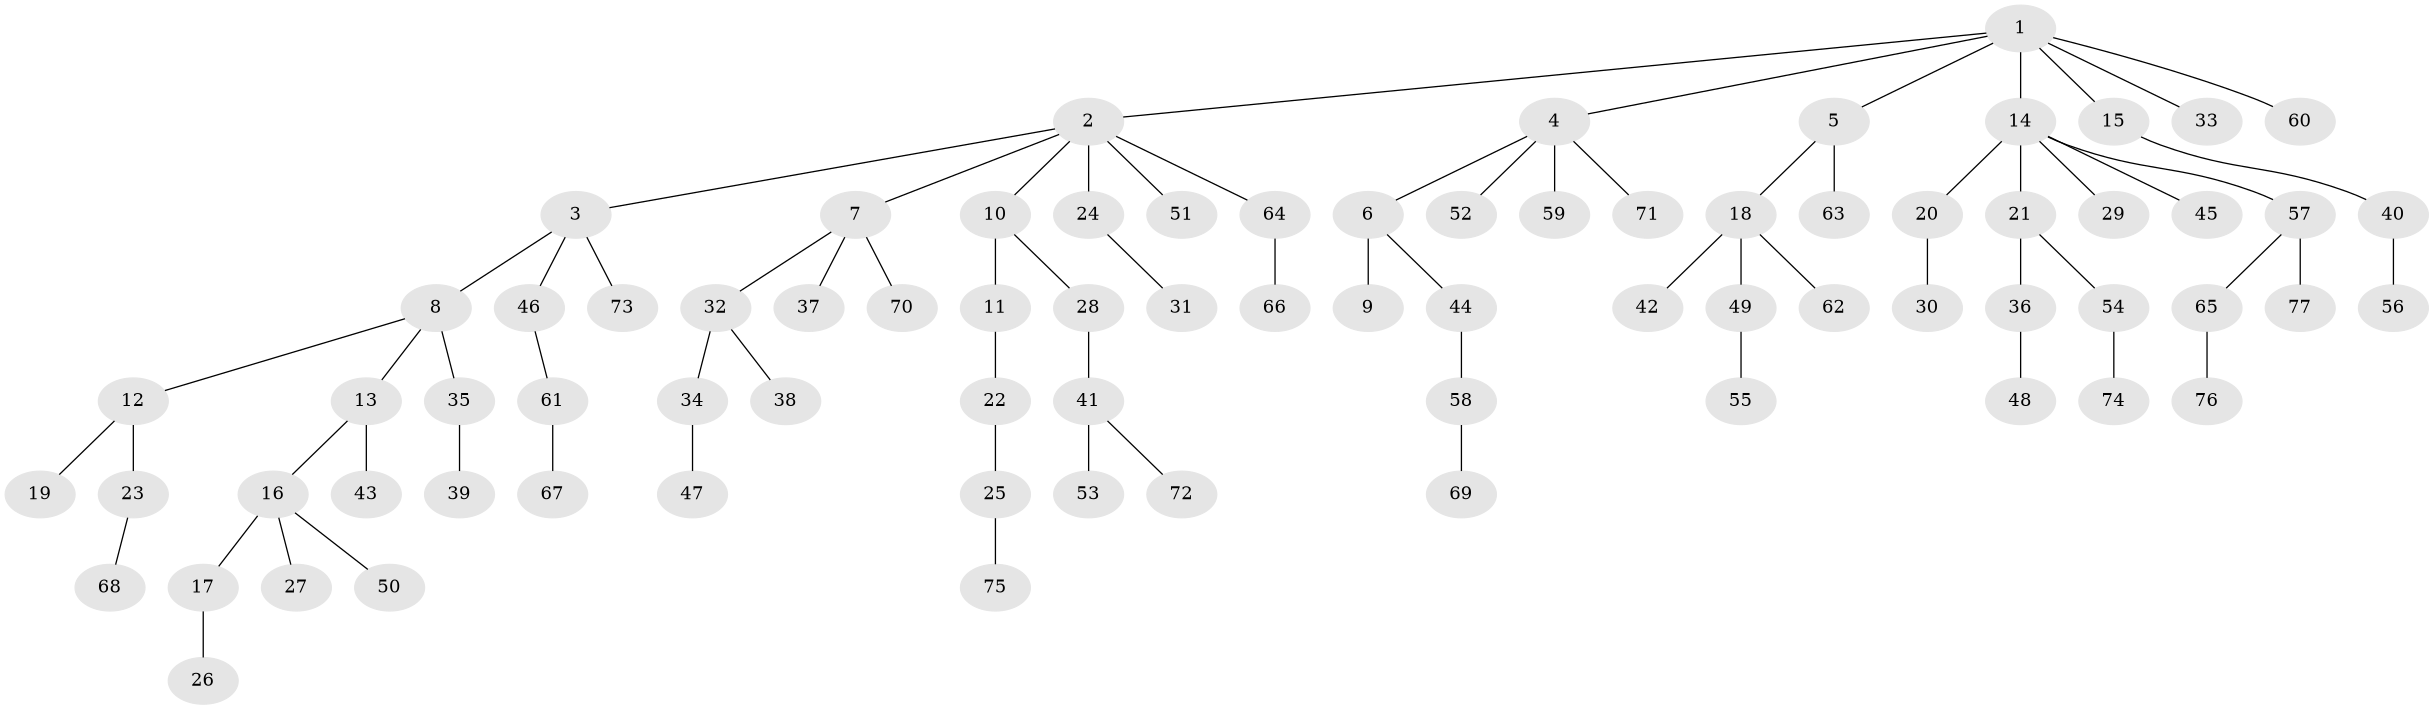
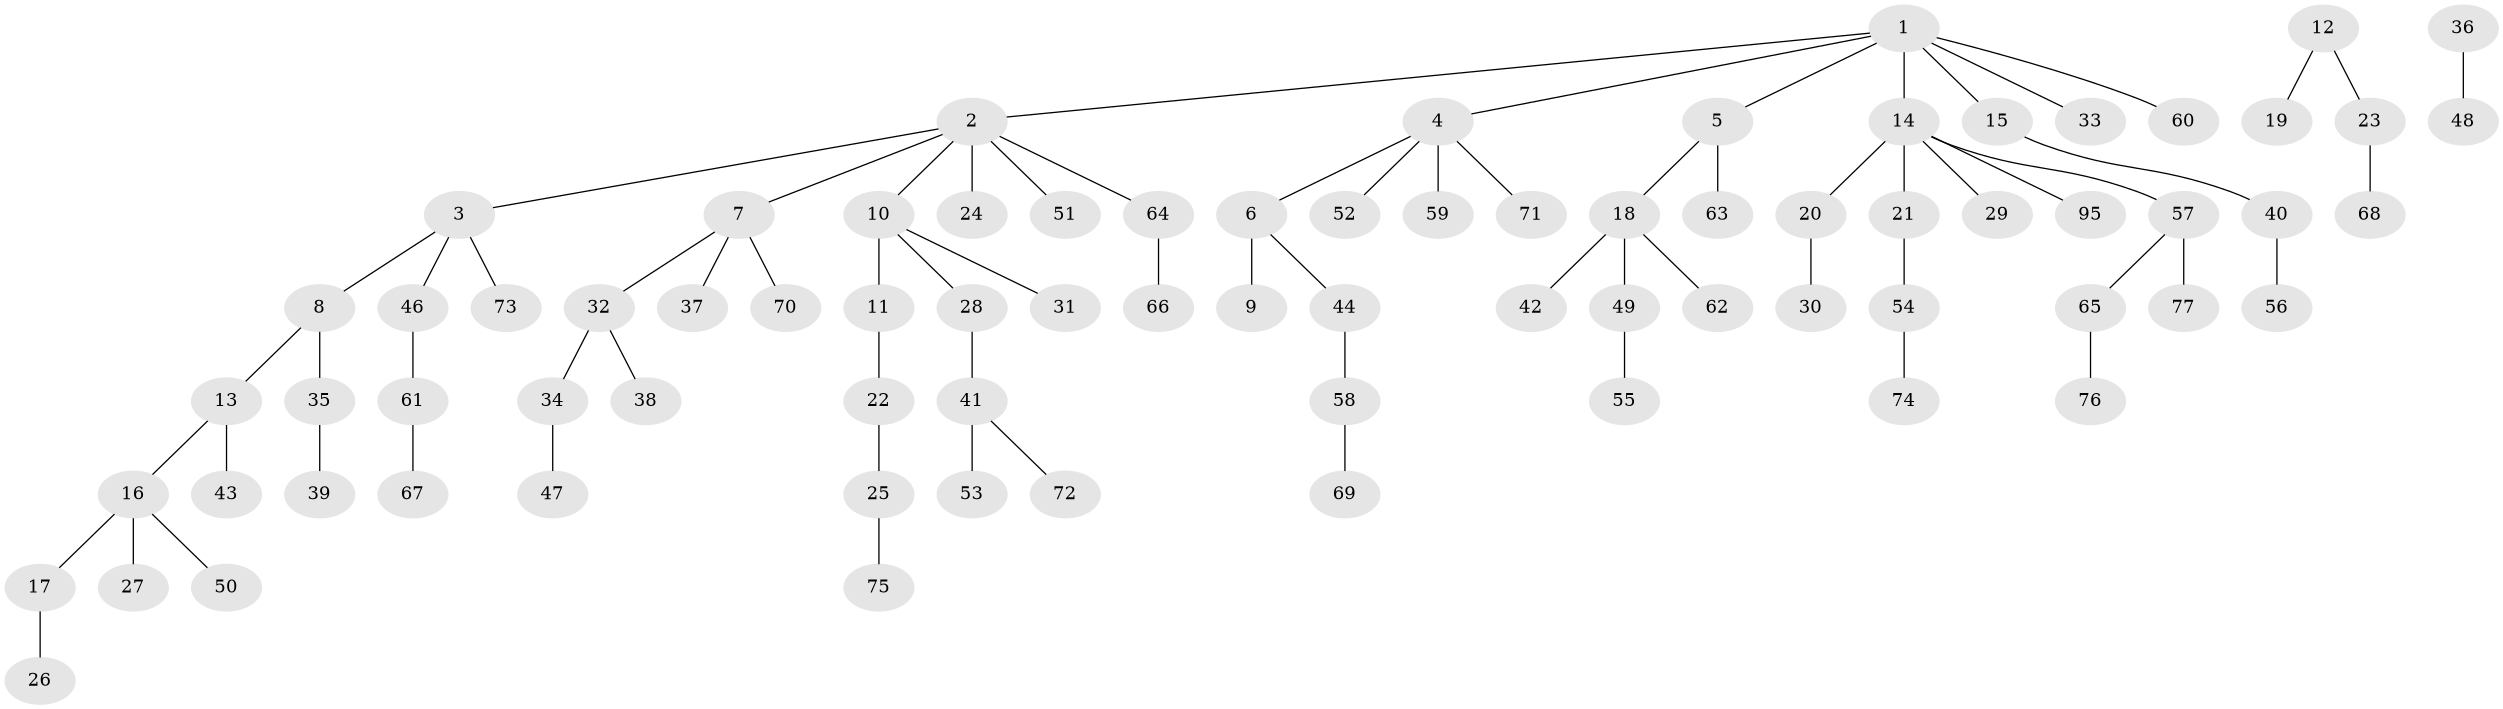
node "45": label "45" -> "95"
edge "24" -- "31": now "10" -- "31"
edge "21" -- "36": removed
edge "8" -- "12": removed
